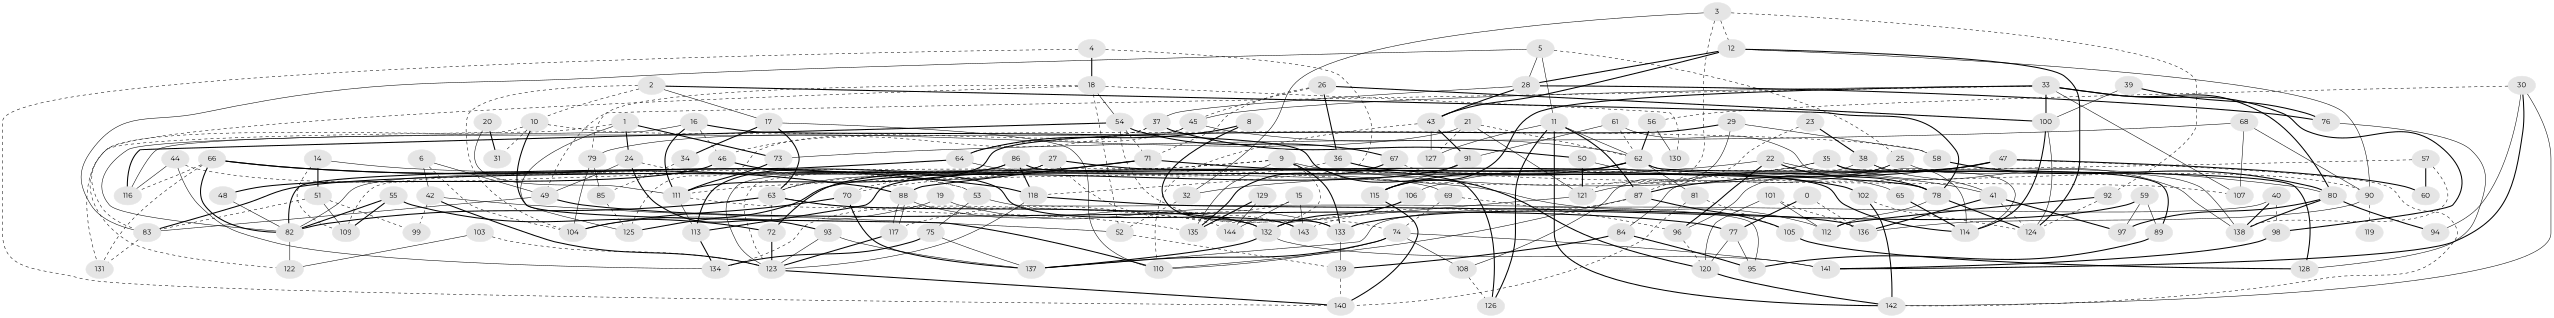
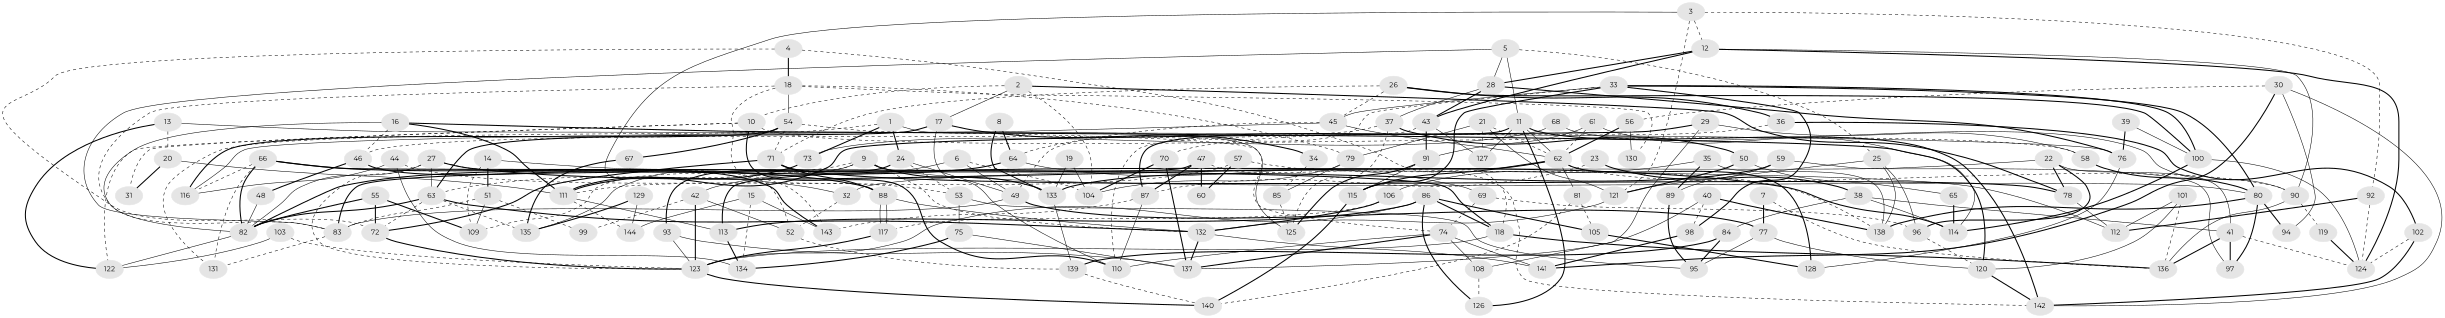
node "13": added
edge "35" -- "70": removed
node "0": label "0" -> "7"
node "107": removed
edge "87" -- "105": now "86" -- "105"
edge "78" -- "124": now "119" -- "124"
edge "4" -- "140": now "4" -- "72"
